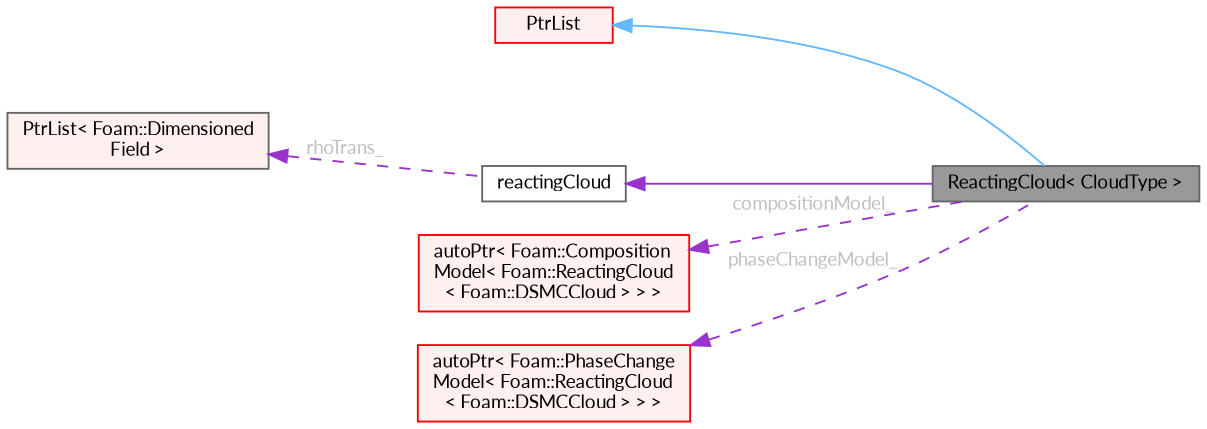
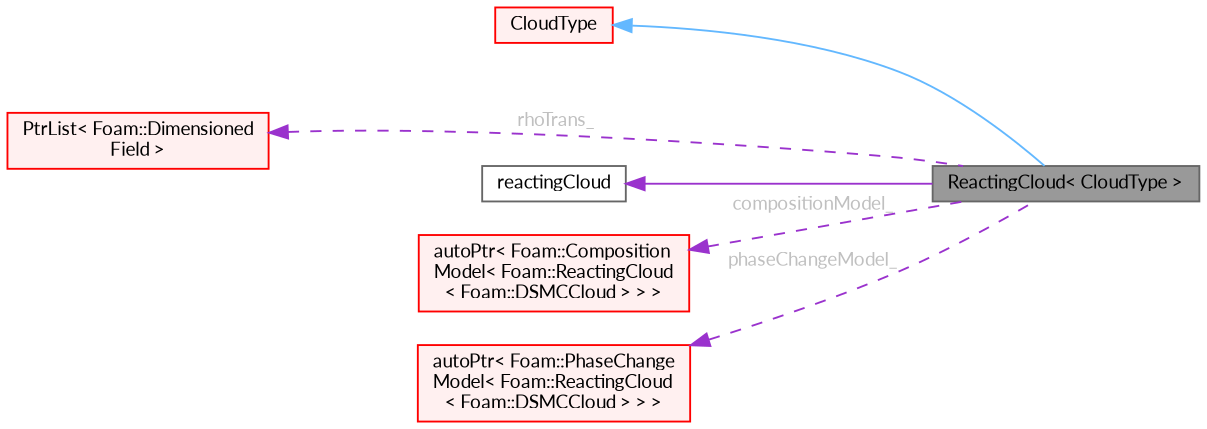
node "PtrList": label "PtrList" -> "CloudType"
node "PtrList< Foam::Dimensioned Field >": color gray40 -> red
edge "reactingCloud" -> "PtrList< Foam::Dimensioned Field >": now "ReactingCloud< CloudType >" -> "PtrList< Foam::Dimensioned Field >"
